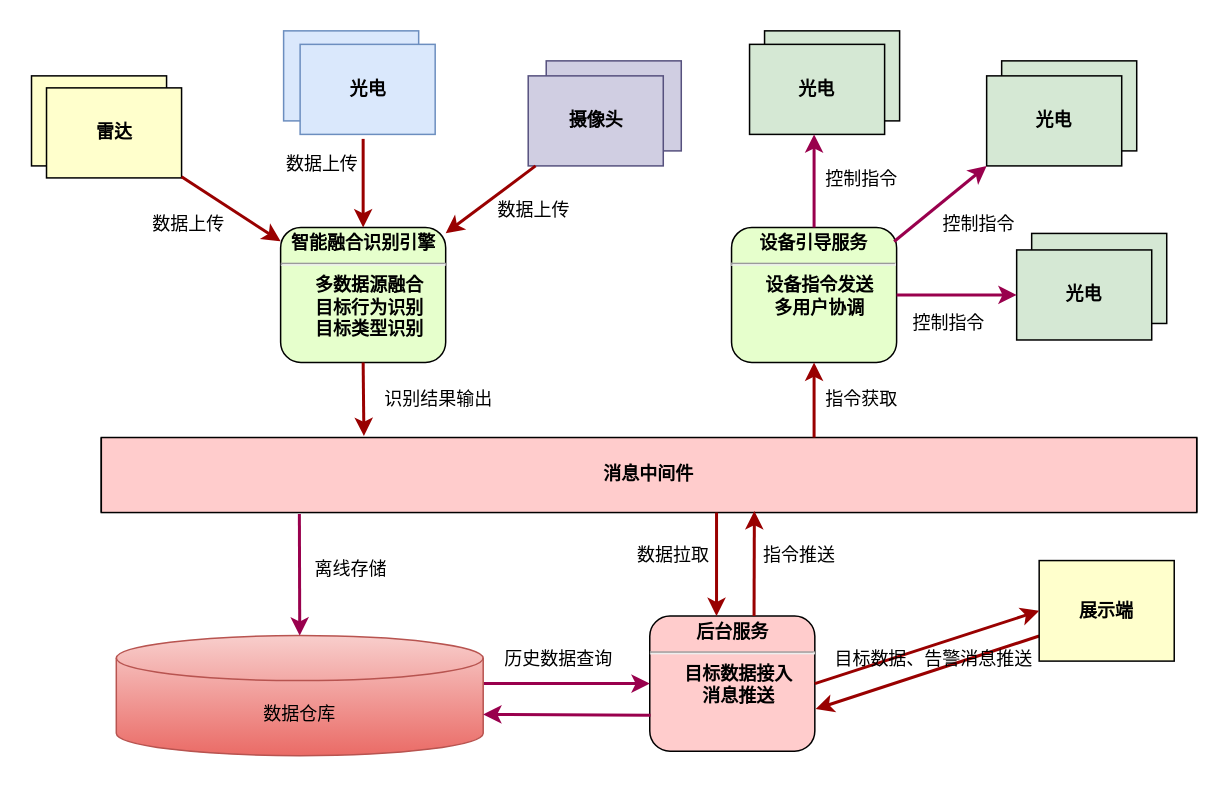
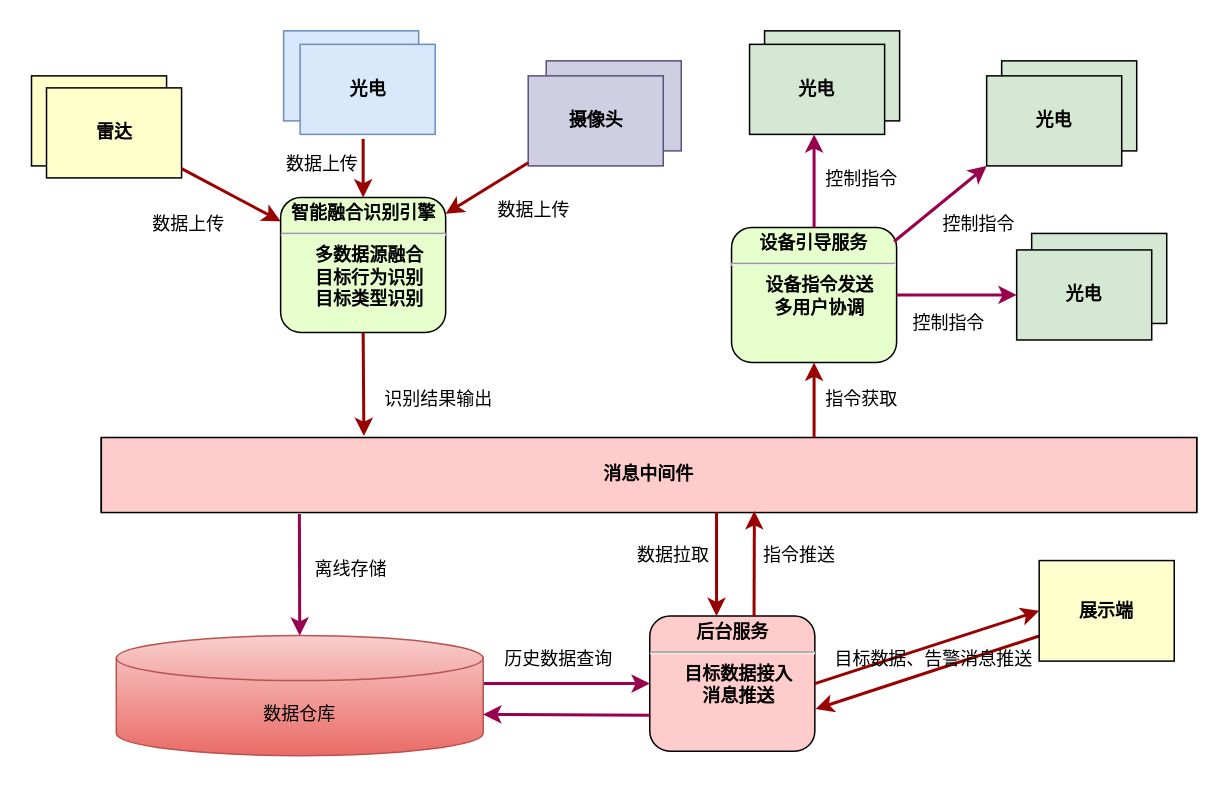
node "智能融合识别引擎 多数据源融合 目标行为识别 目标类型识别": moved (363, 295) -> (363, 265)
